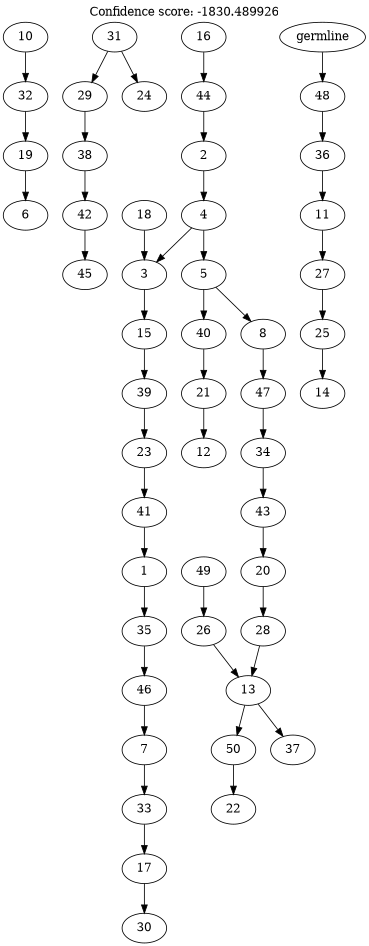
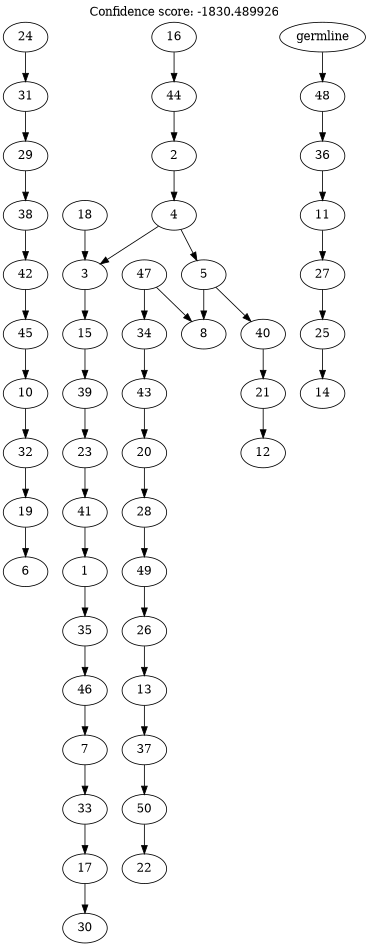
edge "31" -> "24": reversed
edge "45" -> "10": added
edge "8" -> "47": reversed
edge "28" -> "13": now "28" -> "49"
edge "13" -> "50": now "37" -> "50"
